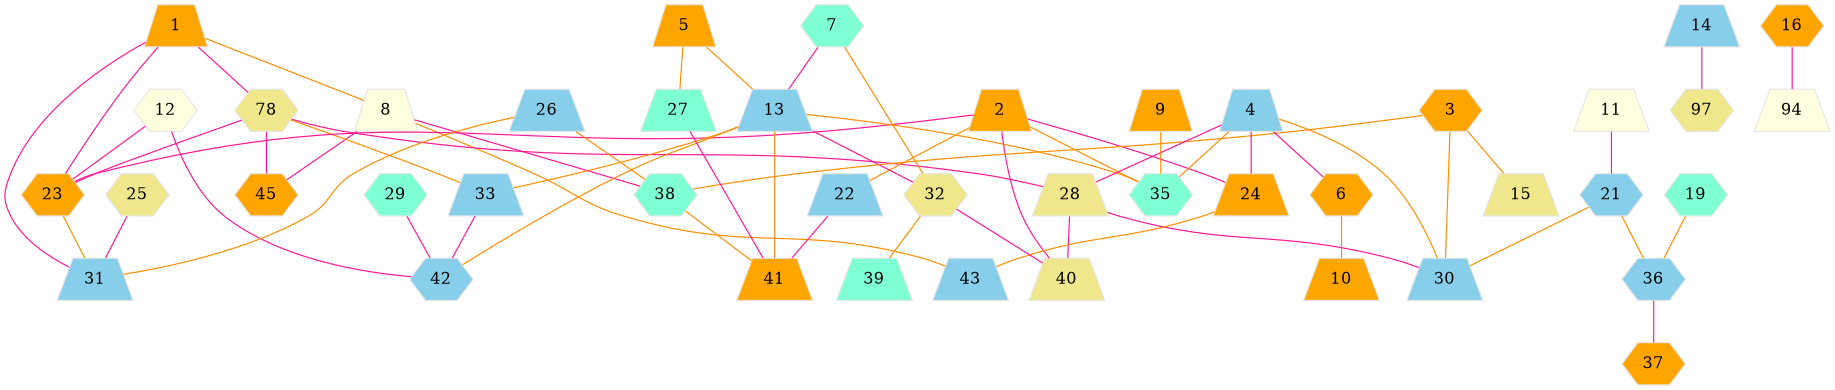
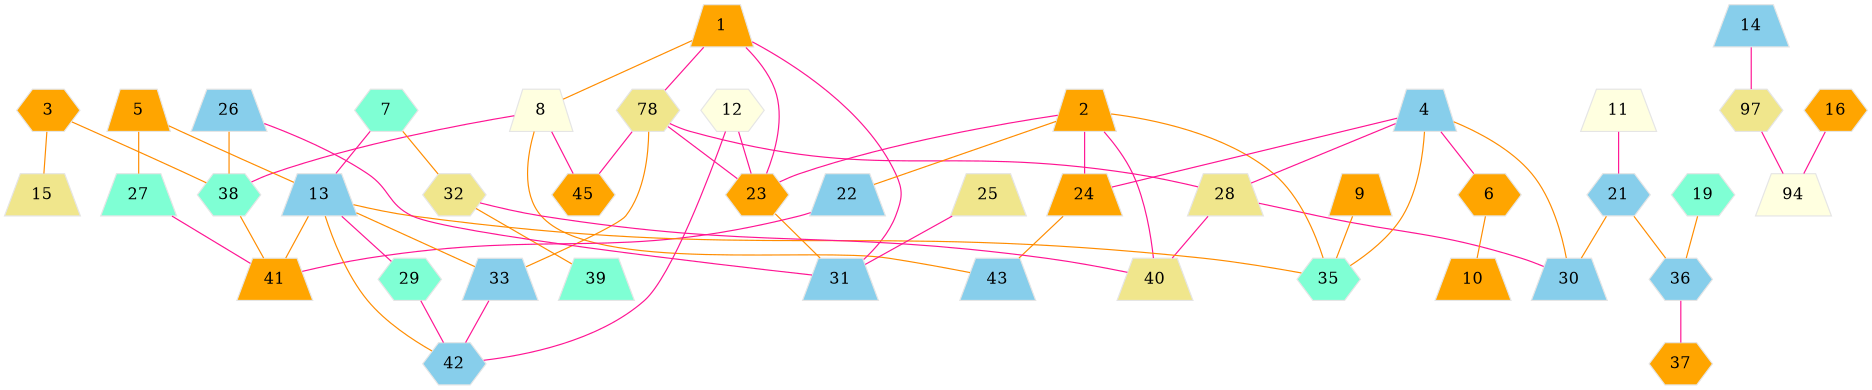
edge "13" -- "32": now "13" -- "29"
edge "97" -- "94": added
node "25": shape hexagon -> trapezium
edge "3" -- "30": removed
edge "26" -- "31": color darkorange -> deeppink
